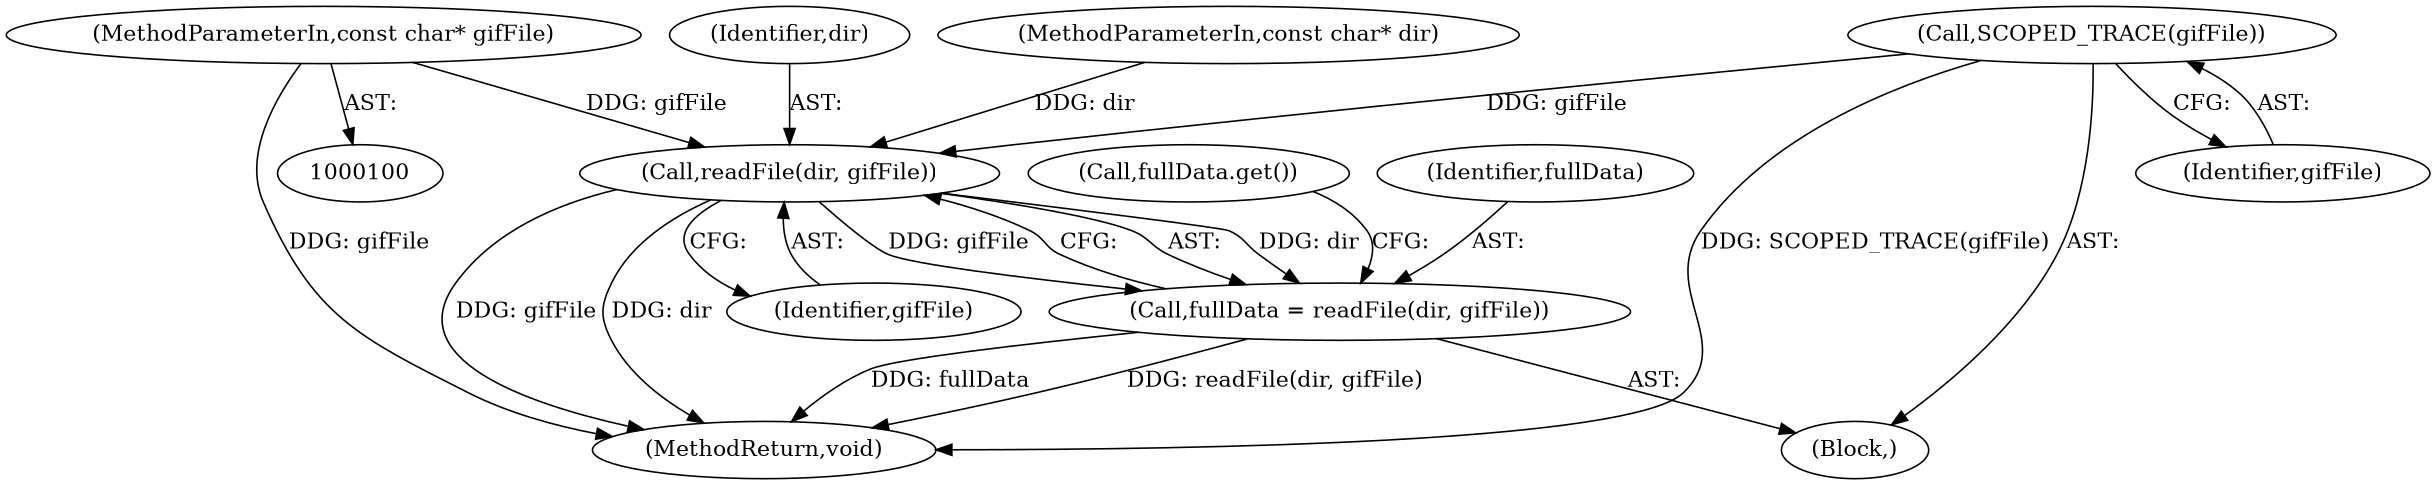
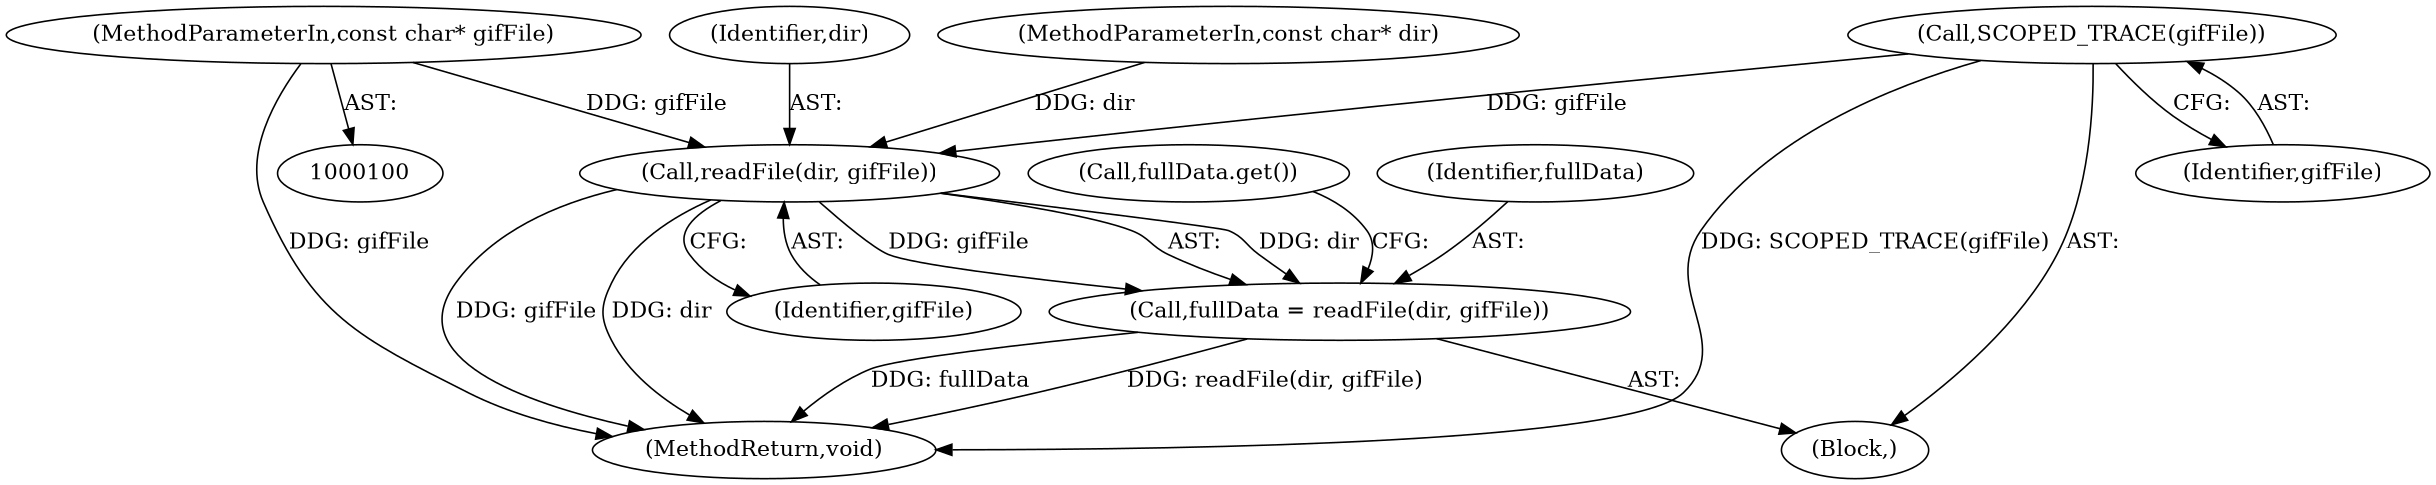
edge "(Call,fullData = readFile(dir, gifFile))" -> "(Call,readFile(dir, gifFile))": removed, label "CFG:"
